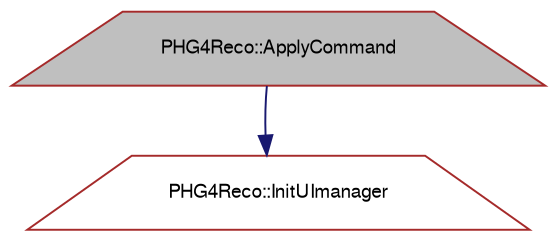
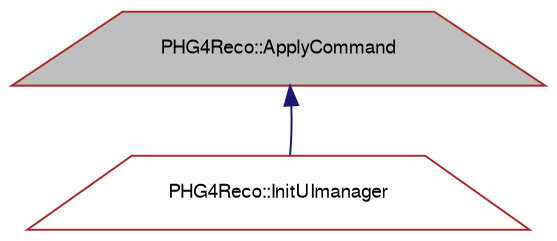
edge "PHG4Reco::ApplyCommand" -> "PHG4Reco::InitUImanager": reversed
